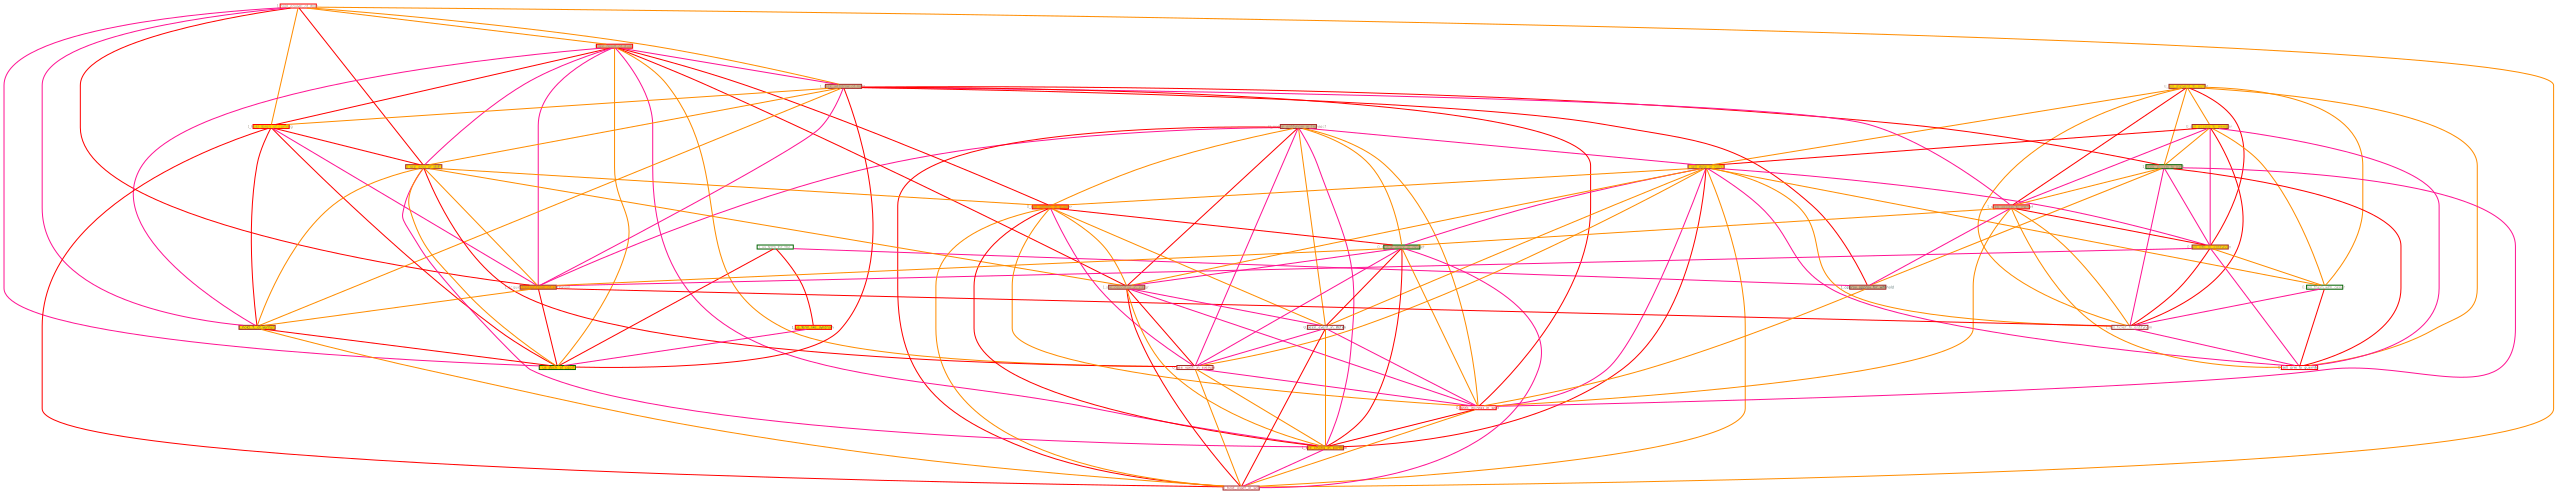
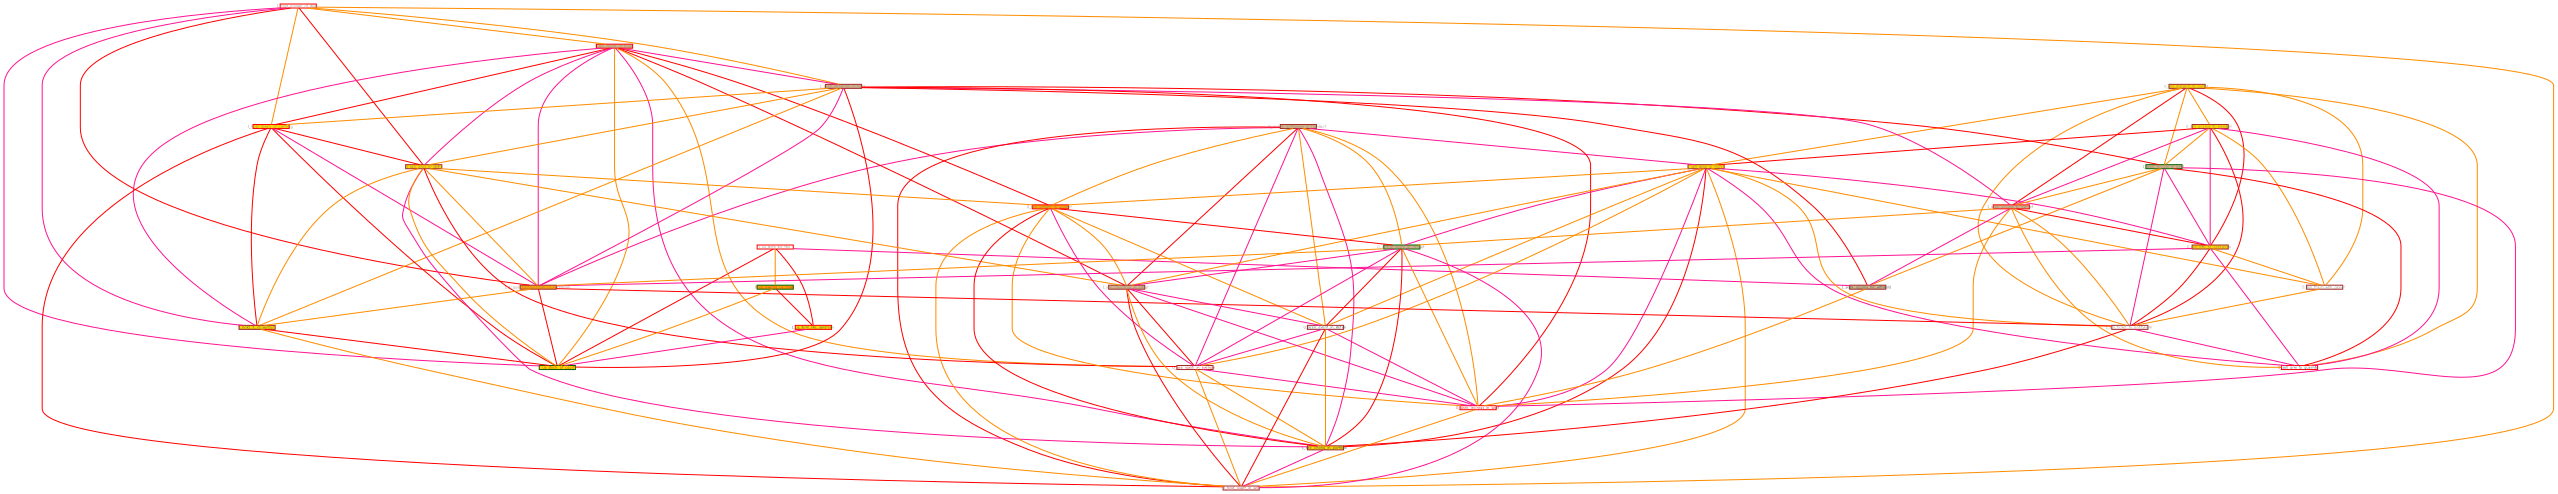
node "1_us_term_for_the": color darkgreen -> red
node "0_us_averag_as_base": added
node "1_approv_approv_for_withhold": label "1_approv_approv_for_withhold" -> "1_seek_approv_for_withhold"
node "0_sell_them_with_gener": color darkgreen -> brown
edge "0_sell_them_with_gener" -- "1_sell_ticket_to_entitynam": color deeppink -> darkorange
edge "0_sell_them_with_gener" -- "0_sell_arm_to_guerrilla": removed
edge "0_seek_increas_in_seek" -- "1_see_chang_in_portfolio": now "1_sell_ticket_to_entitynam" -- "1_see_chang_in_portfolio"
node "1_see_chang_in_portfolio": fontcolor #b22222 -> #2f4f4f
